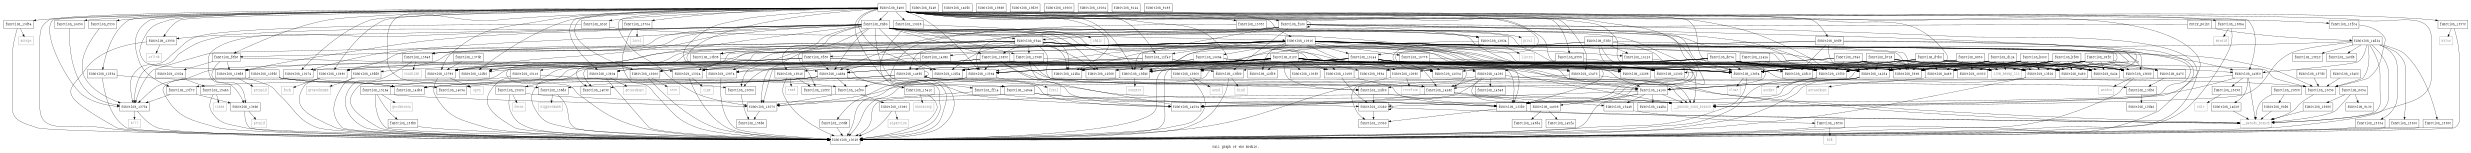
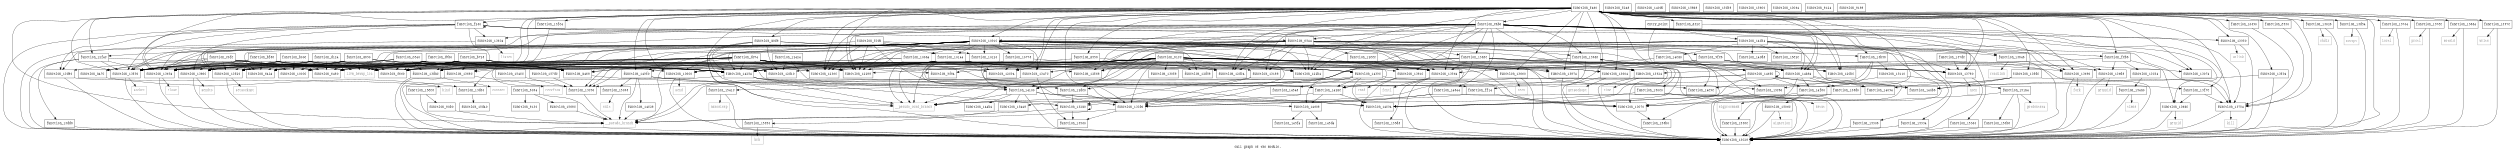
edge "function_1091c" -> "function_149f0": removed
edge "function_1381c" -> "function_12eec": reversed
node "getsockname": removed
node "function_15308": added
